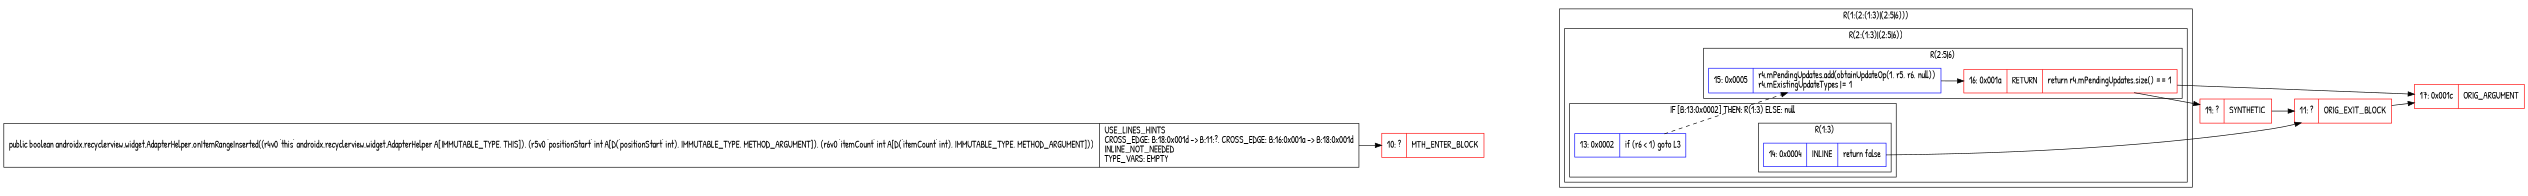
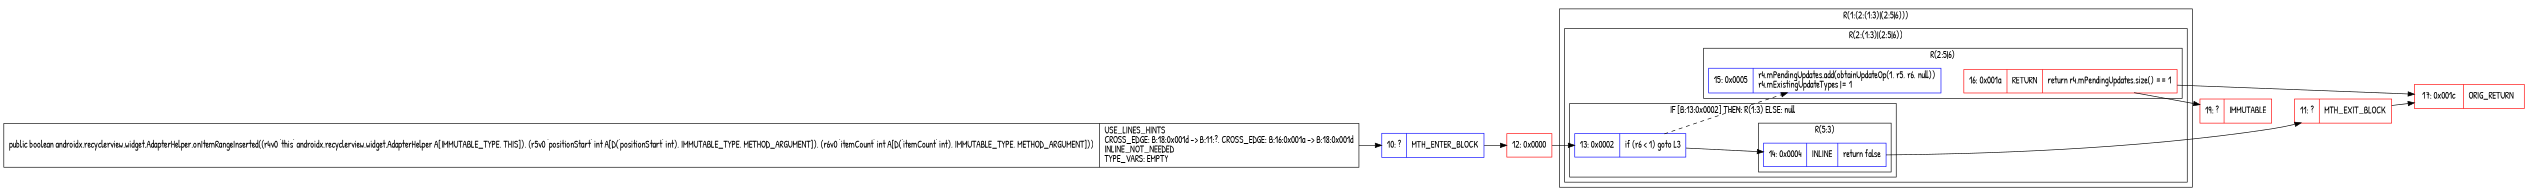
edge "15: 0x0005" -> "16: 0x001a": removed
node "17: 0x001c": text "ORIG_ARGUMENT" -> "ORIG_RETURN"
node "19: ?": text "SYNTHETIC" -> "IMMUTABLE"
edge "19: ?" -> "11: ?": removed
node "11: ?": text "ORIG_EXIT_BLOCK" -> "MTH_EXIT_BLOCK"
cluster "R(1:3)": label "R(1:3)" -> "R(5:3)"
node "10: ?": color red -> blue
node "12: 0x0000": added
edge "13: 0x0002" -> "14: 0x0004": added
